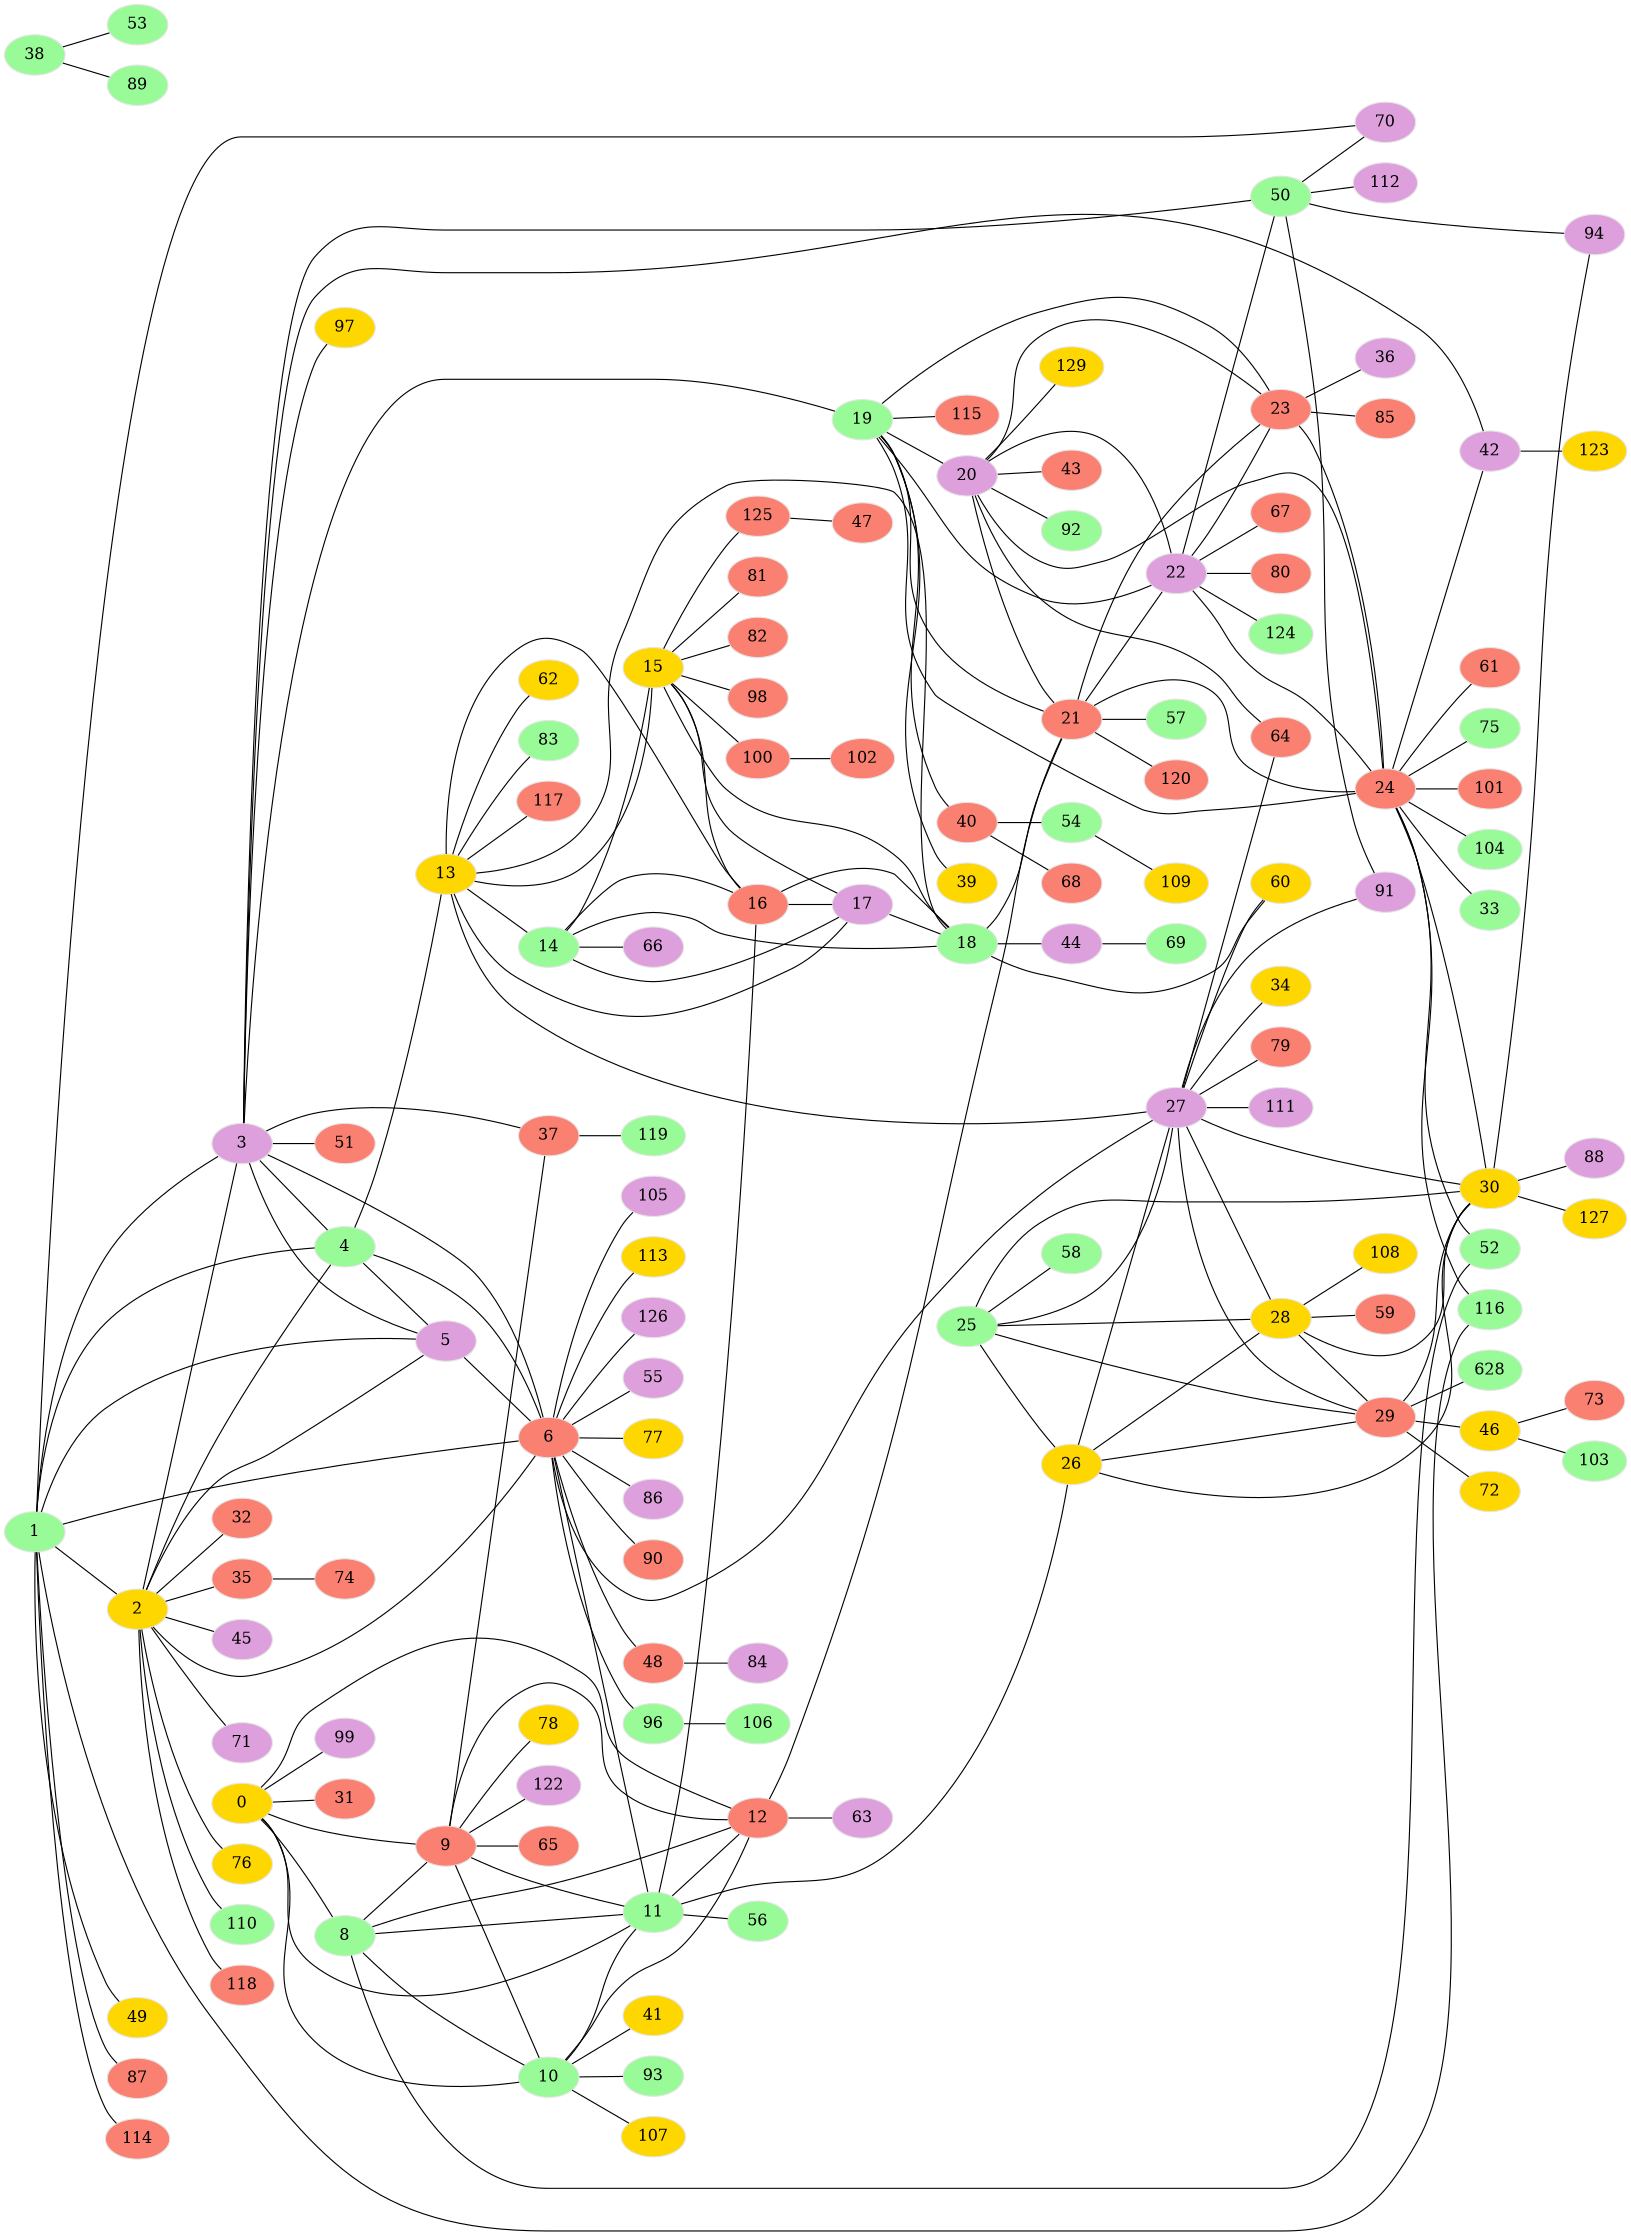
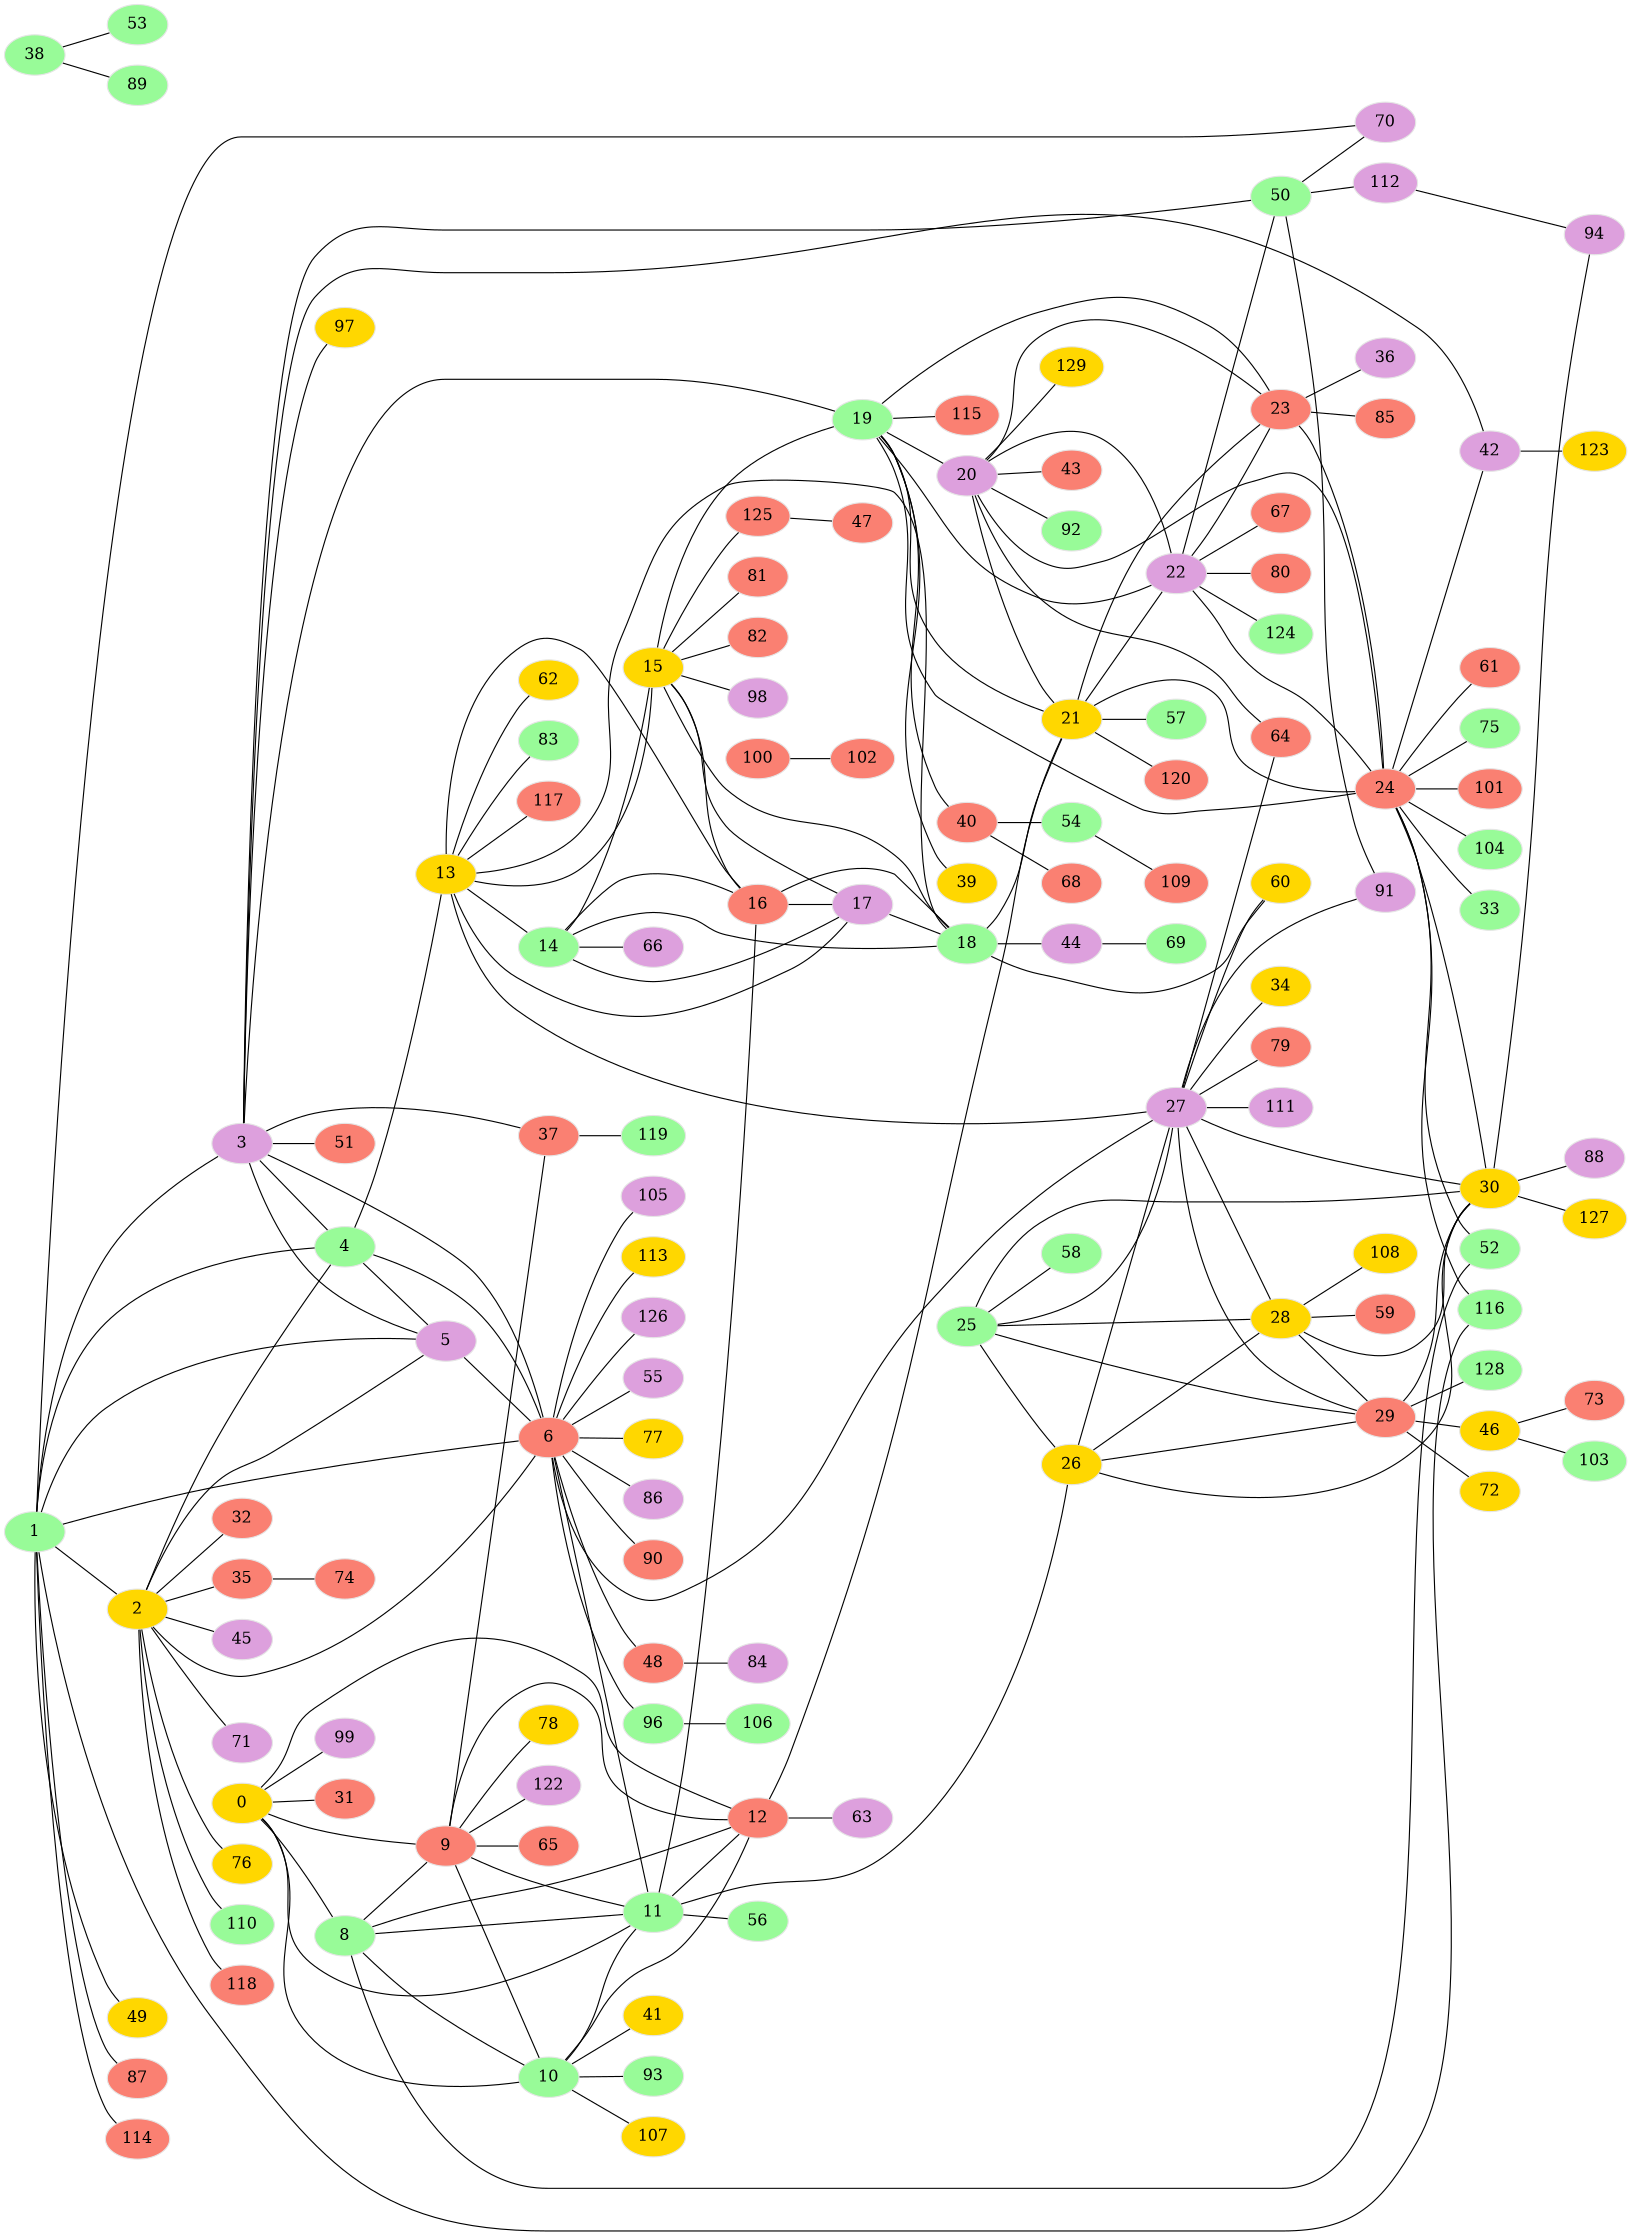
edge "50" -- "94": now "112" -- "94"
node "98": fillcolor salmon -> plum
edge "15" -- "100": now "15" -- "19"
node "21": fillcolor salmon -> gold
node "109": fillcolor gold -> salmon
node "628": label "628" -> "128"
edge "3" -- "2": removed
